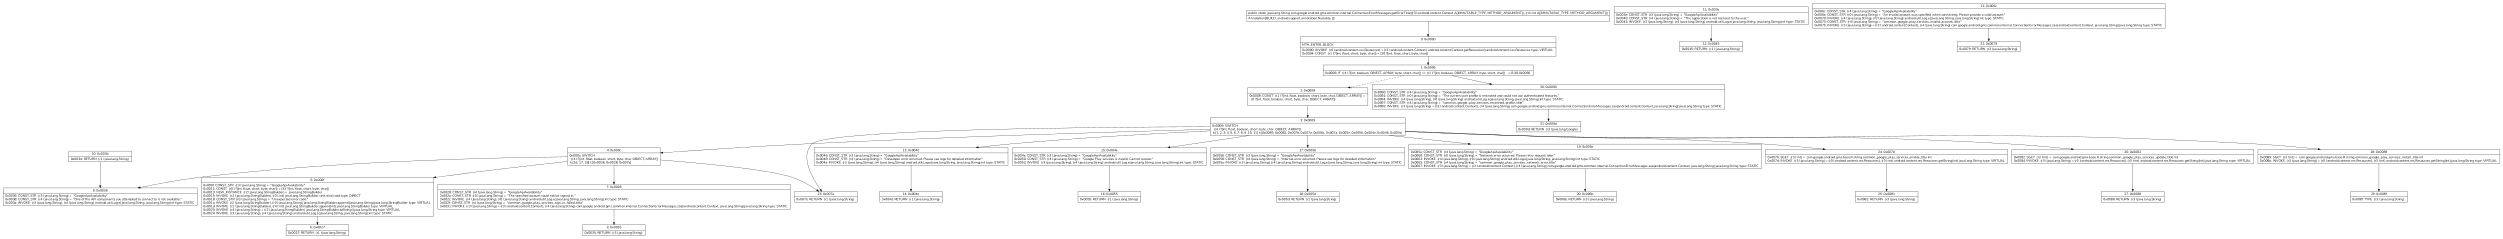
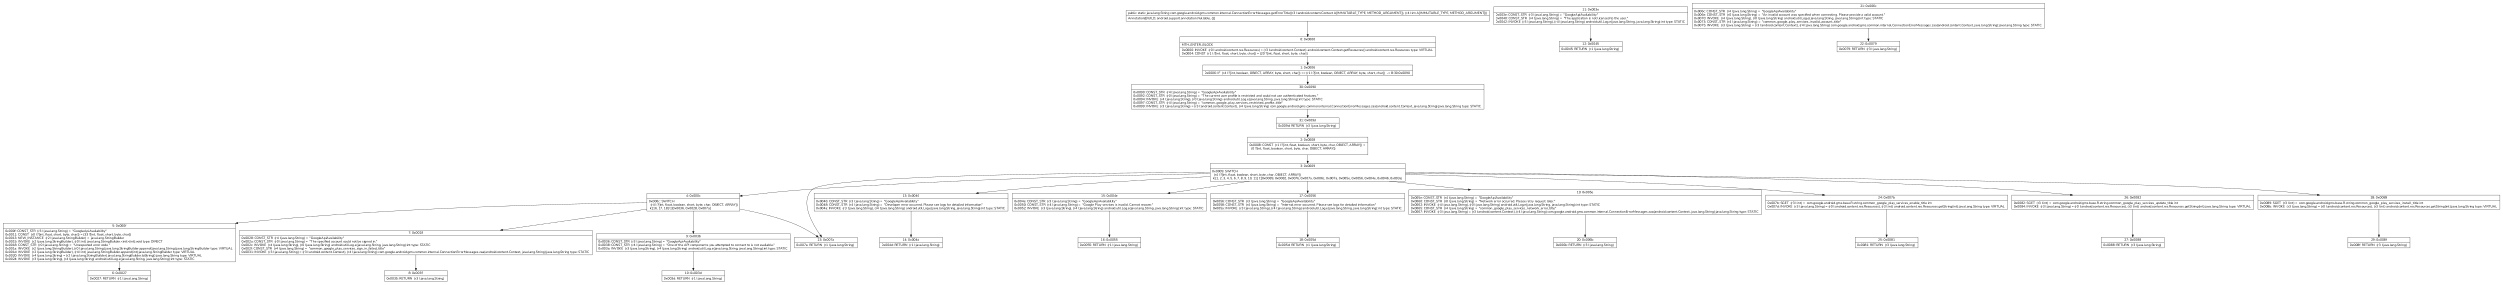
edge "1: 0x0006" -> "2: 0x0008": now "31: 0x009d" -> "2: 0x0008"
node "31: 0x009d": text "0x009d: RETURN  (r3 I:java.lang.Google)" -> "0x009d: RETURN  (r3 I:java.lang.String)"
edge "10: 0x003d" -> "9: 0x0036": reversed
node "29: 0x008f": text "0x008f: TYPE  (r3 I:java.lang.String)" -> "0x008f: RETURN  (r3 I:java.lang.String)"
